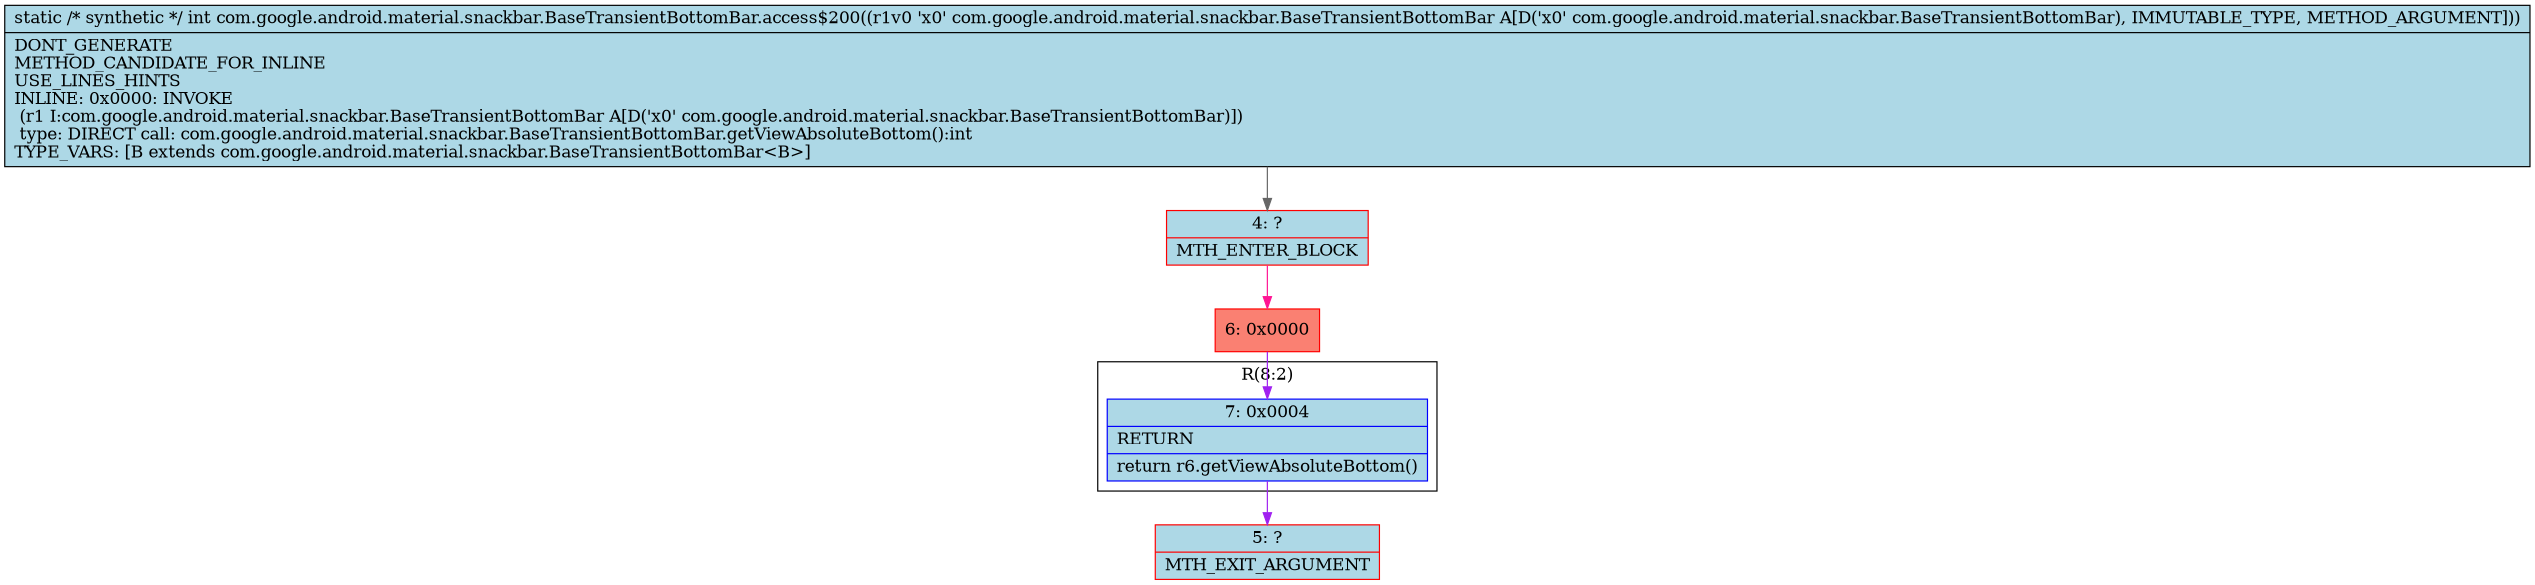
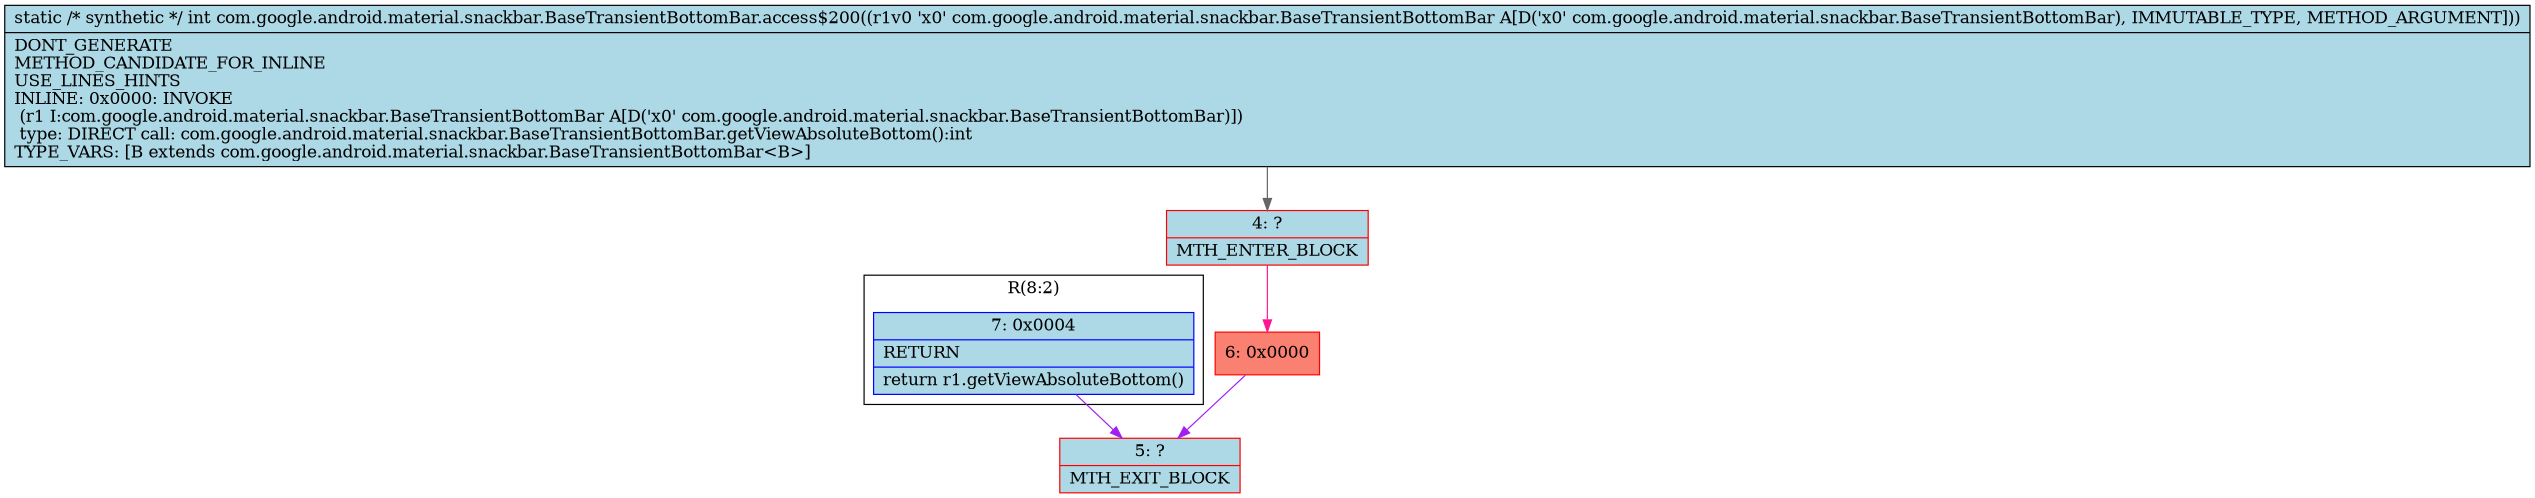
edge "6: 0x0000" -> "7: 0x0004": now "6: 0x0000" -> "5: ?"
node "7: 0x0004": text "return r6.getViewAbsoluteBottom()" -> "return r1.getViewAbsoluteBottom()"
node "5: ?": text "MTH_EXIT_ARGUMENT" -> "MTH_EXIT_BLOCK"
